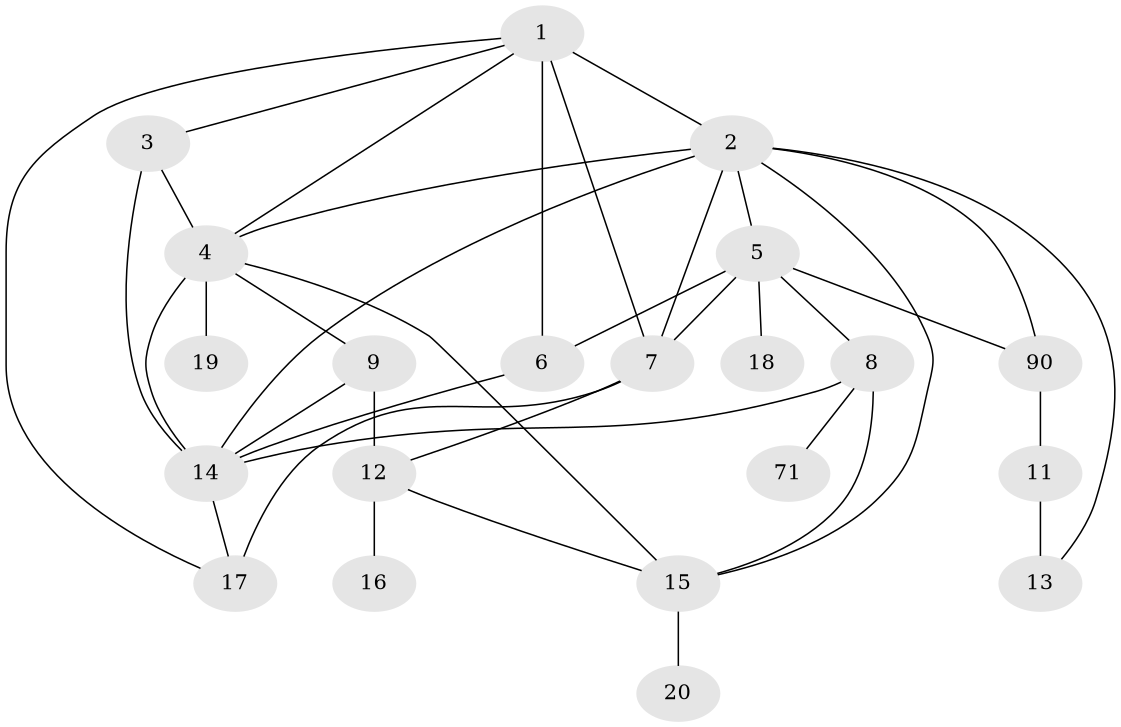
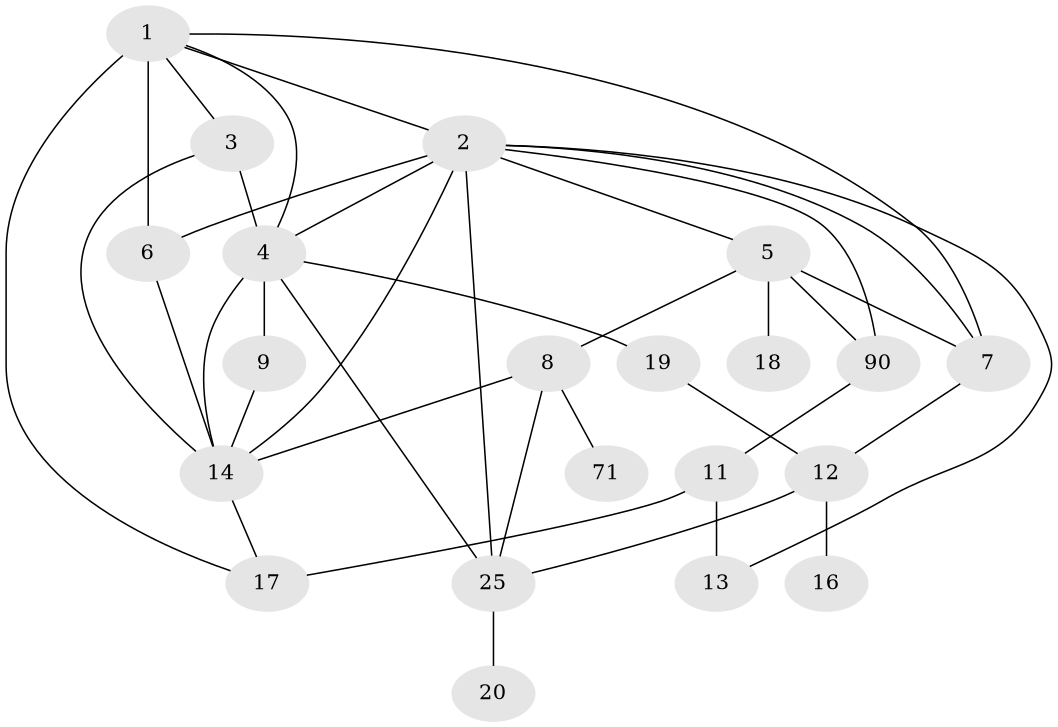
edge "5" -- "6": now "2" -- "6"
edge "7" -- "17": now "11" -- "17"
edge "9" -- "12": now "19" -- "12"
node "15": label "15" -> "25"
